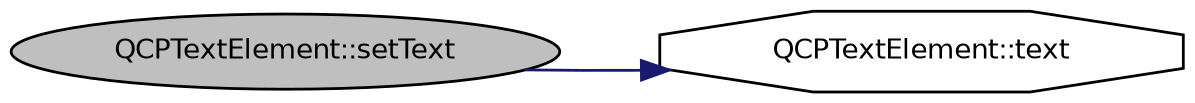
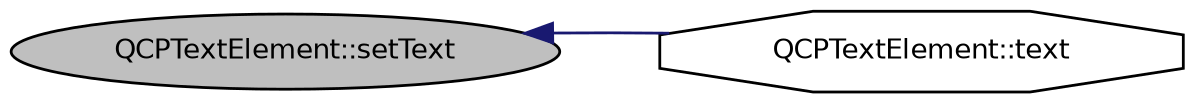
edge "QCPTextElement::setText" -> "QCPTextElement::text": reversed
